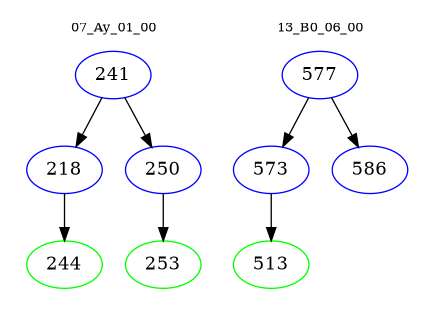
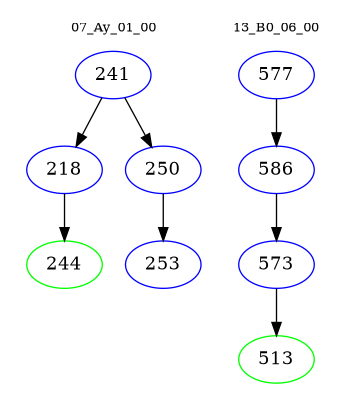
edge "577" -> "573": now "586" -> "573"
node "253": color green -> blue
